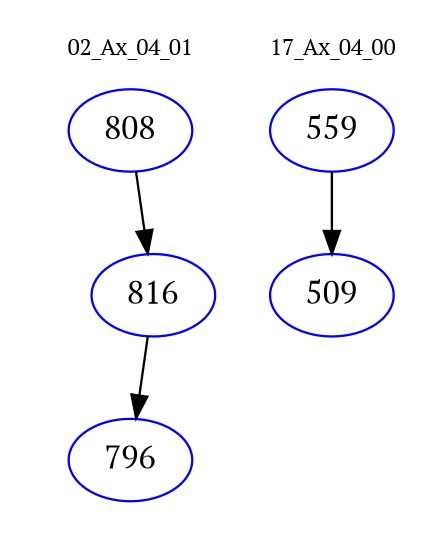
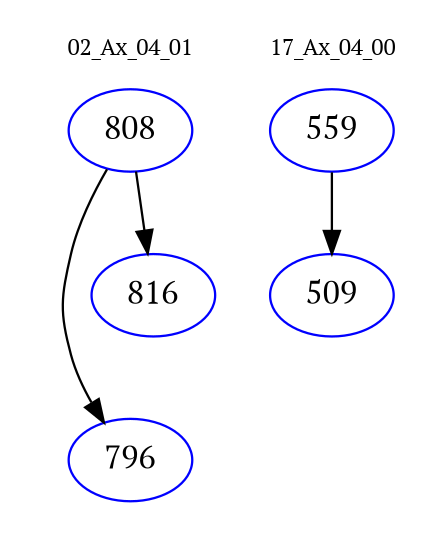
edge "816" -> "796": now "808" -> "796"
